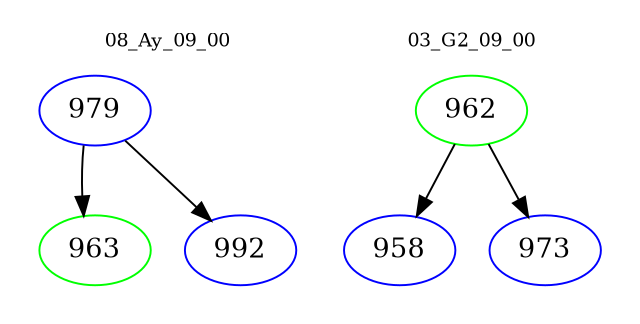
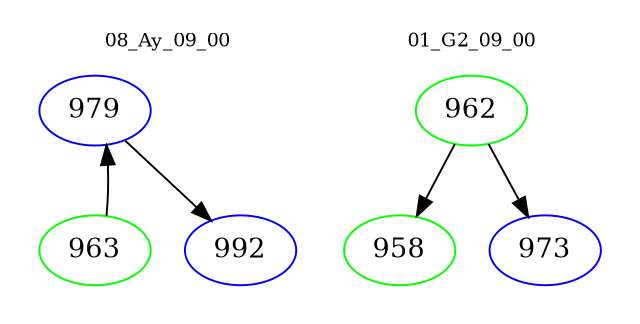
cluster "03_G2_09_00": label "03_G2_09_00" -> "01_G2_09_00"
edge "979" -> "963": reversed
node "958": color blue -> green
